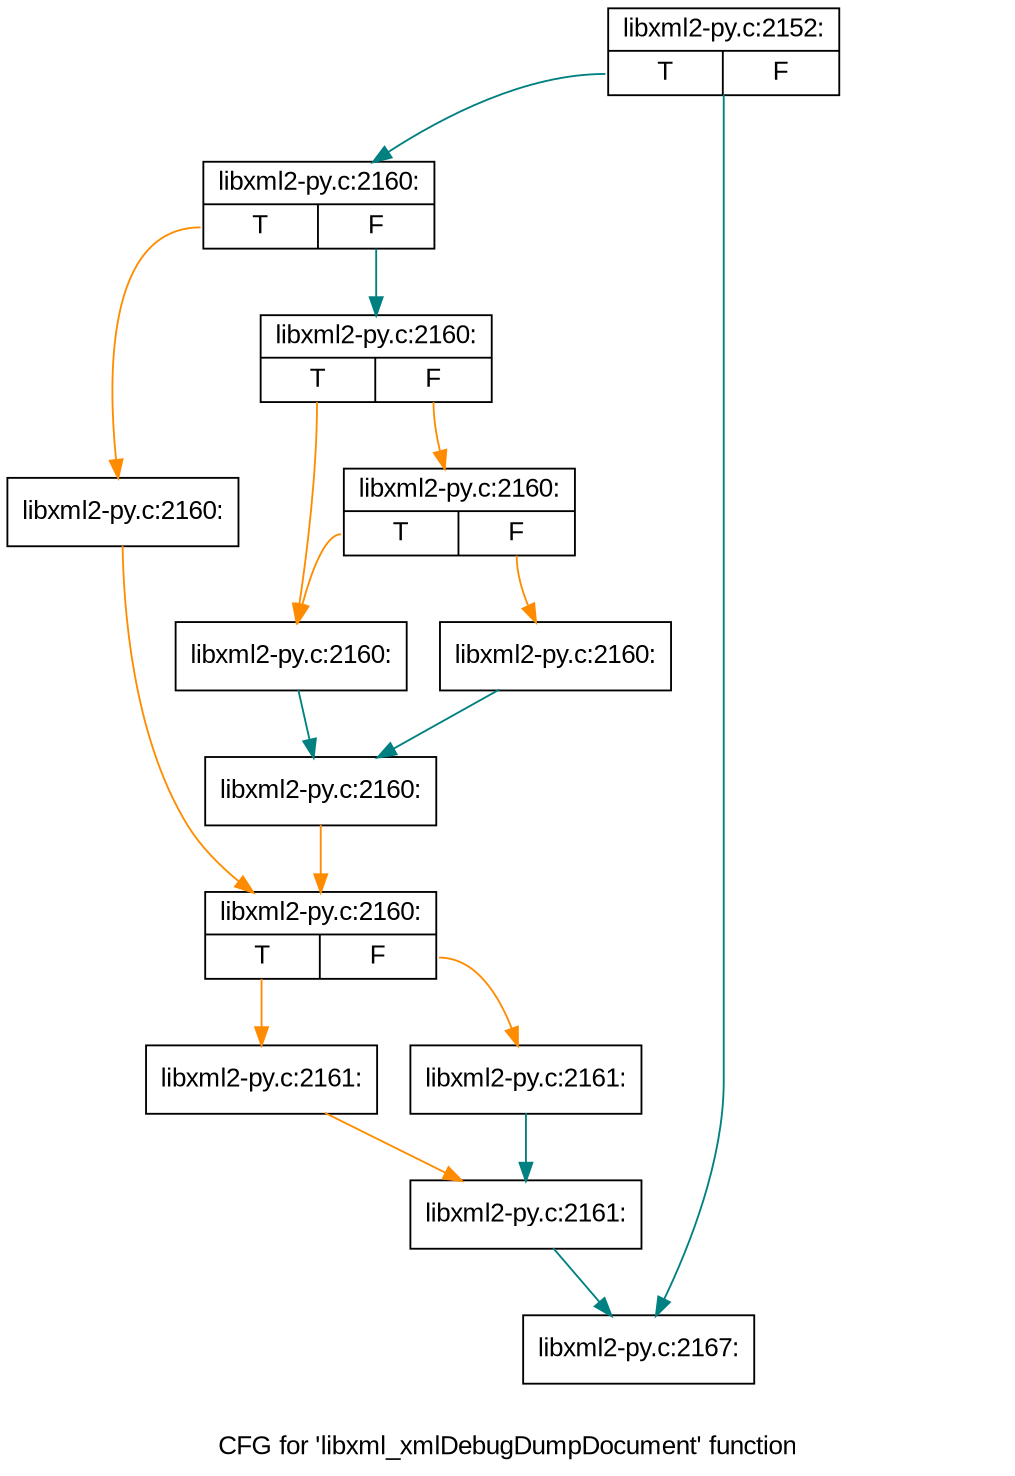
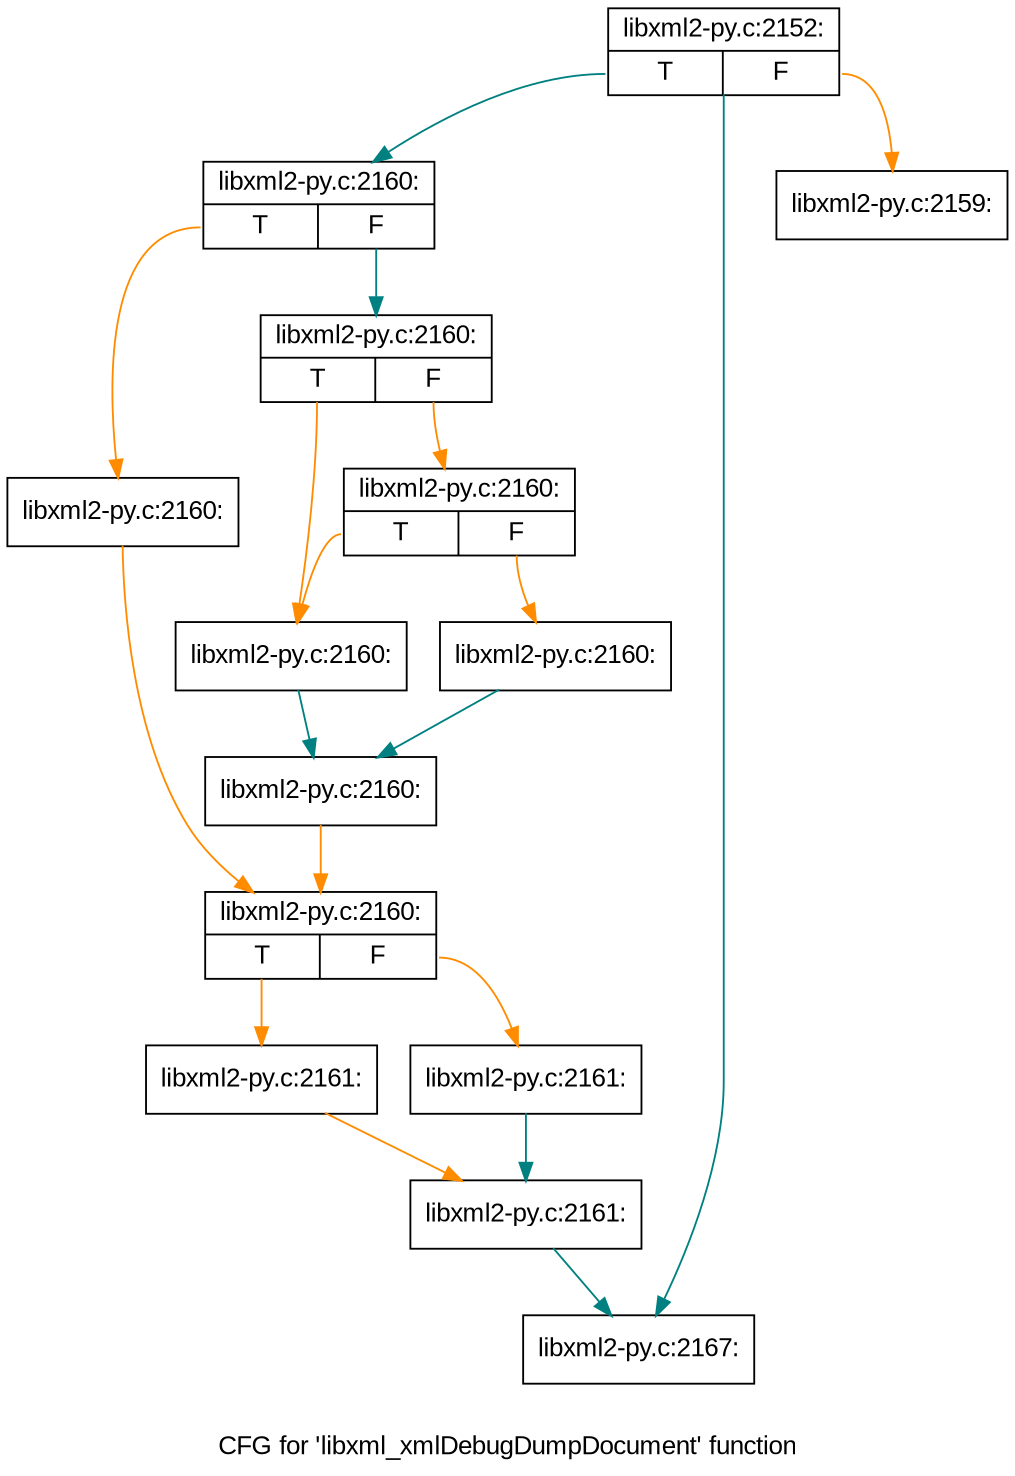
node "libxml2-py.c:2159:": added
